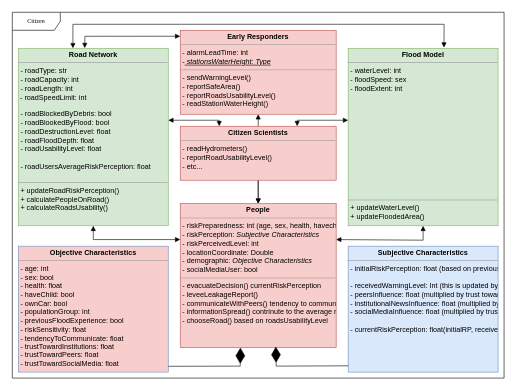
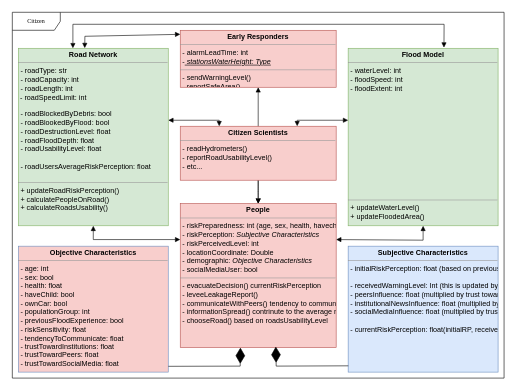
node "Early Responders - alarmLeadTime: int - stationsWaterHeight: Type - sendWarningLevel() - reportSafeArea() - reportRoadsUsabilityLevel() - readStationWaterHeight()": size 156x84 -> 156x57
node "Flood Model - waterLevel: int - floodSpeed: sex - floodExtent: int + updateWaterLevel() + updateFloodedArea()": label "Flood Model - waterLevel: int - floodSpeed: sex - floodExtent: int + updateWaterLevel() + updateFloodedArea()" -> "Flood Model - waterLevel: int - floodSpeed: int - floodExtent: int + updateWaterLevel() + updateFloodedArea()"
